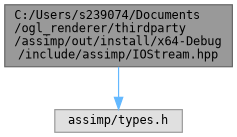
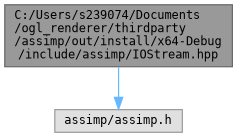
node "assimp/types.h": label "assimp/types.h" -> "assimp/assimp.h"
